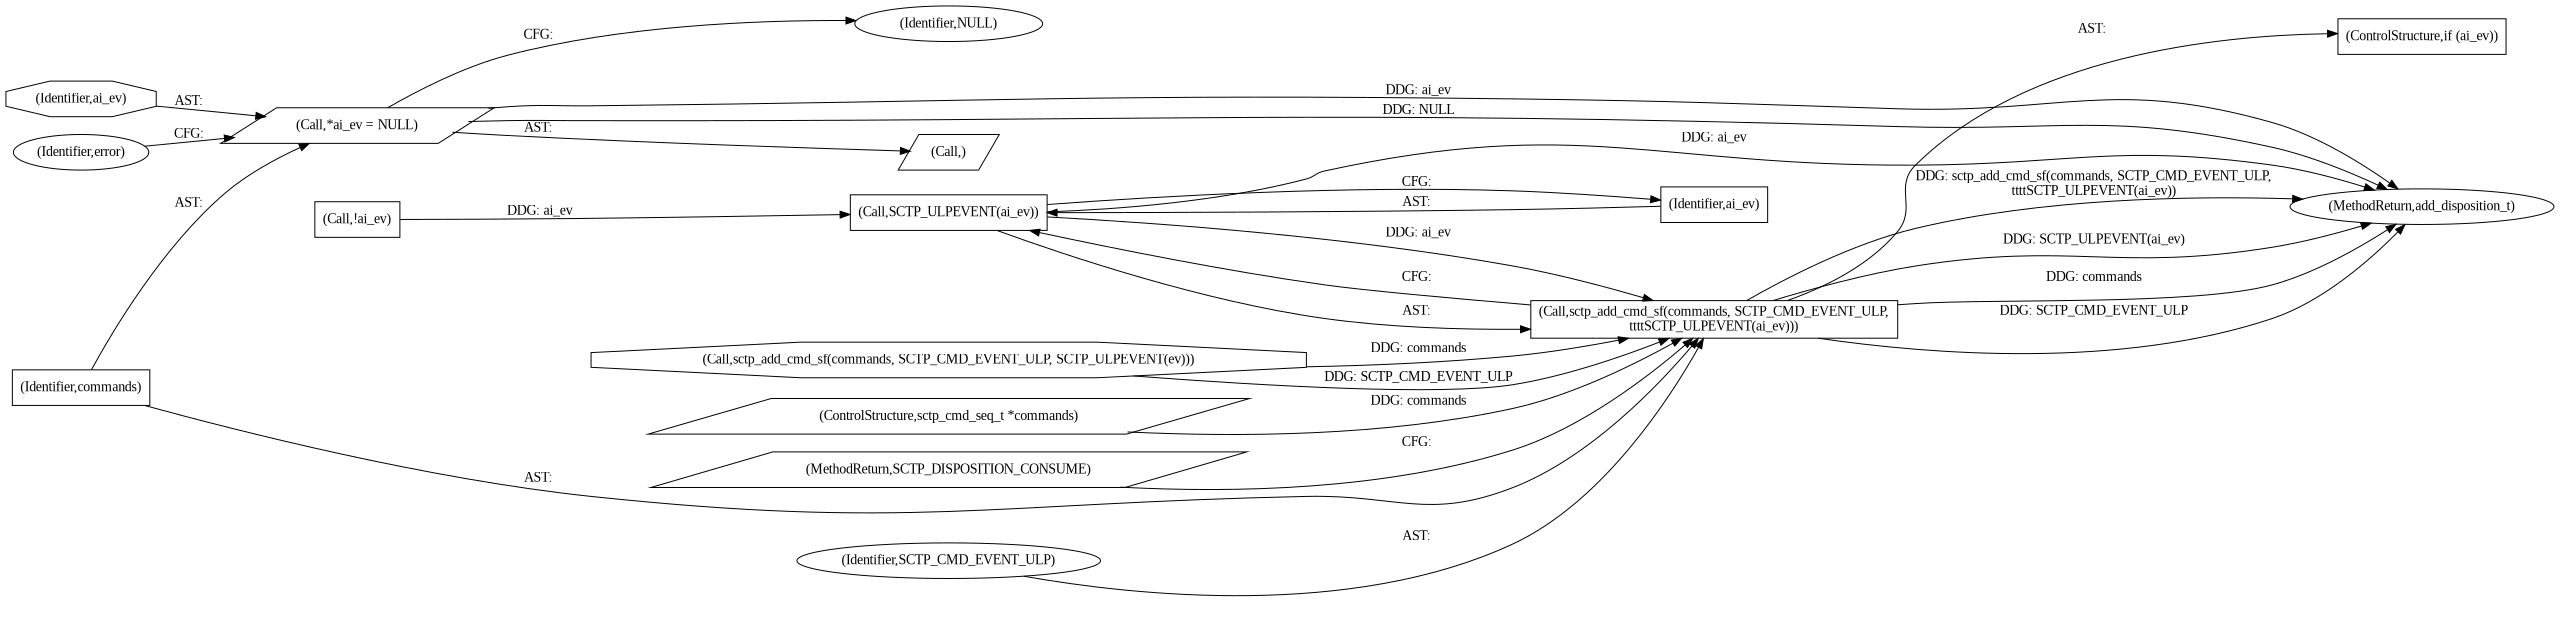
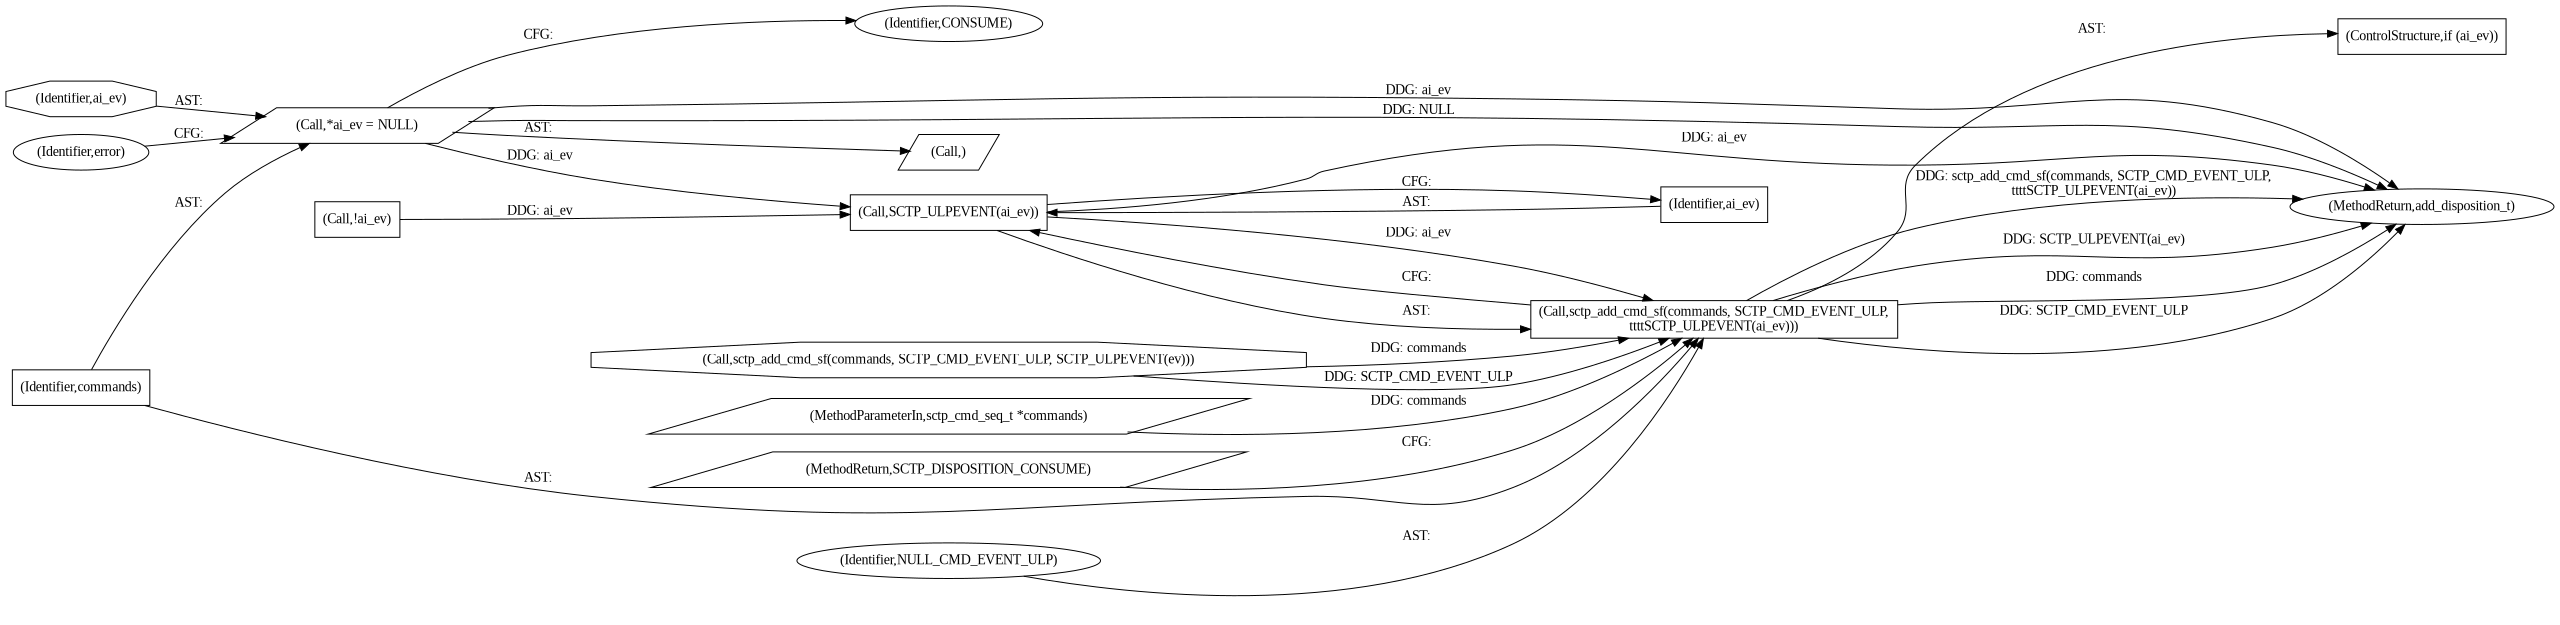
node "(Identifier,NULL)": label "(Identifier,NULL)" -> "(Identifier,CONSUME)"
edge "(Call,*ai_ev = NULL)" -> "(Call,SCTP_ULPEVENT(ai_ev))": added, label "DDG: ai_ev"
node "(ControlStructure,sctp_cmd_seq_t *commands)": label "(ControlStructure,sctp_cmd_seq_t *commands)" -> "(MethodParameterIn,sctp_cmd_seq_t *commands)"
node "(Identifier,SCTP_CMD_EVENT_ULP)": label "(Identifier,SCTP_CMD_EVENT_ULP)" -> "(Identifier,NULL_CMD_EVENT_ULP)"
